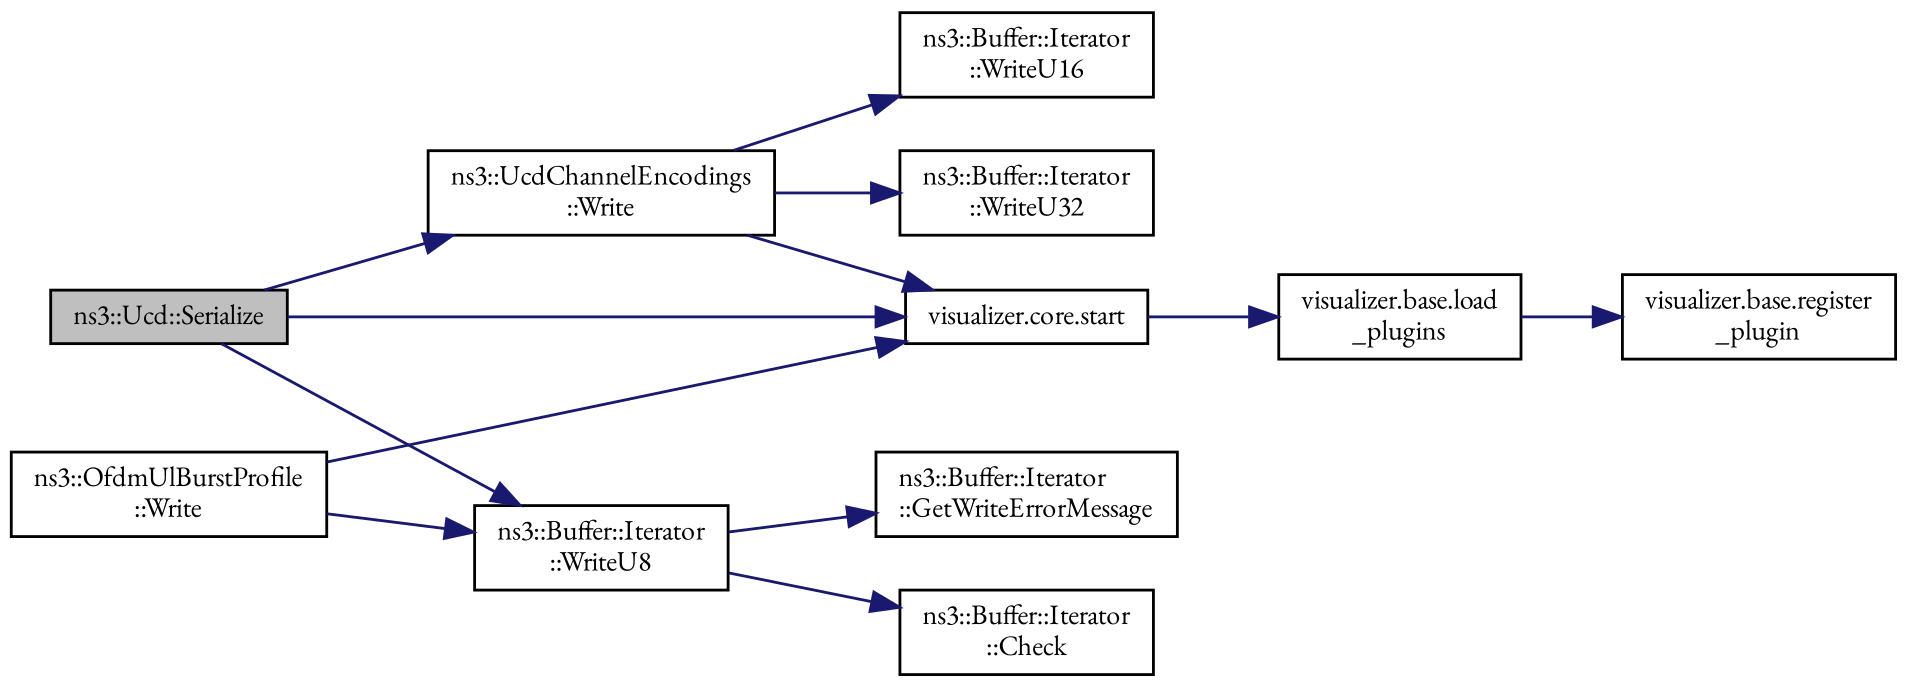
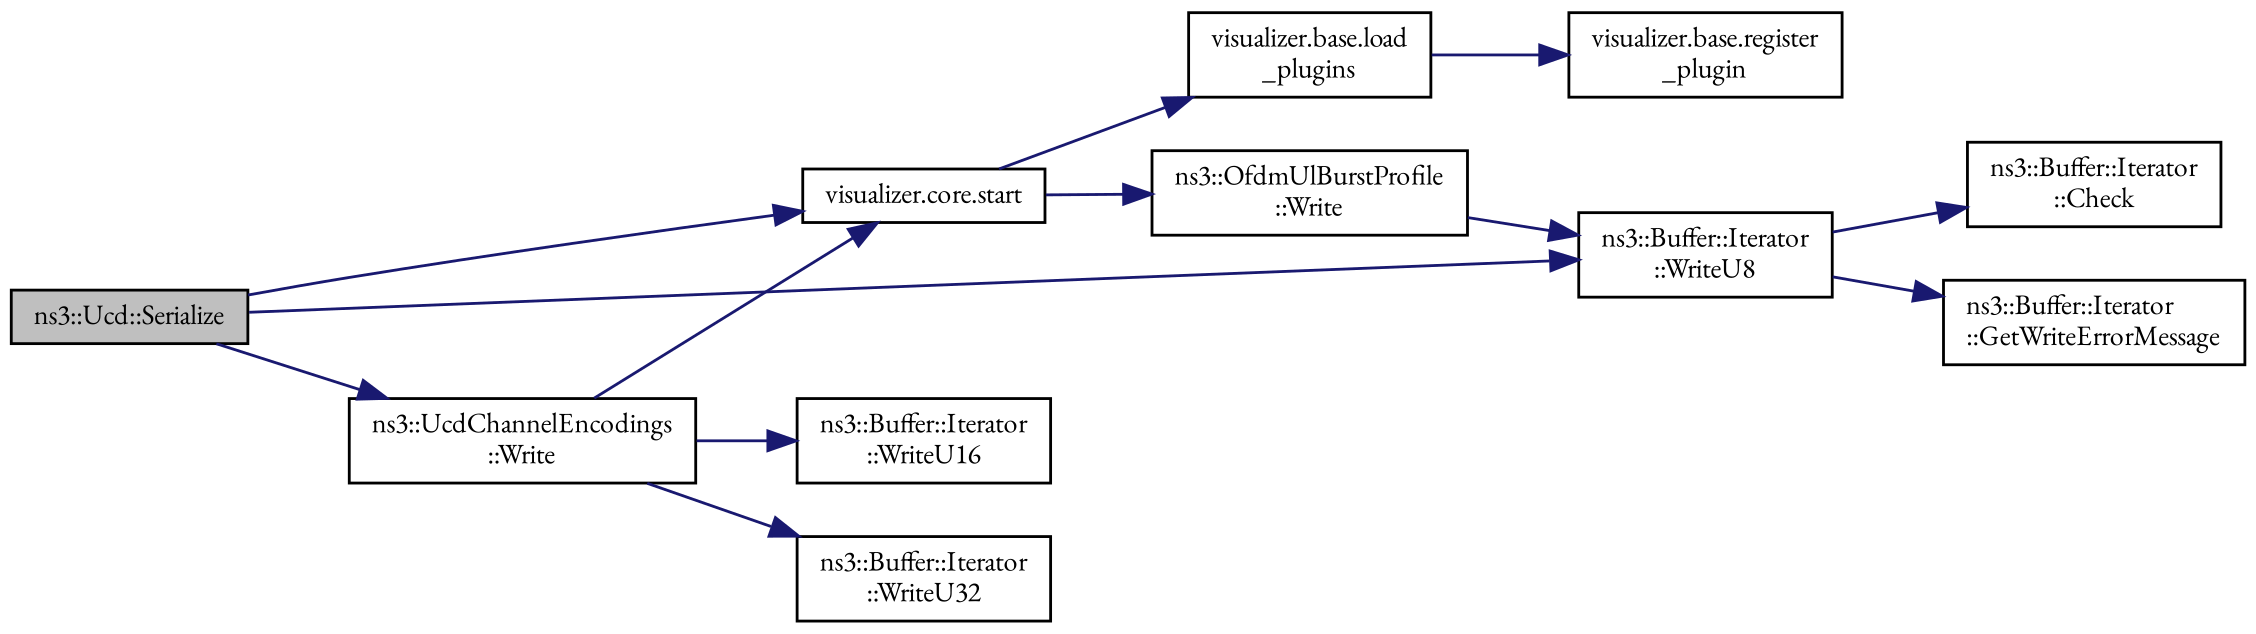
edge "ns3::OfdmUlBurstProfile ::Write" -> "visualizer.core.start": reversed
